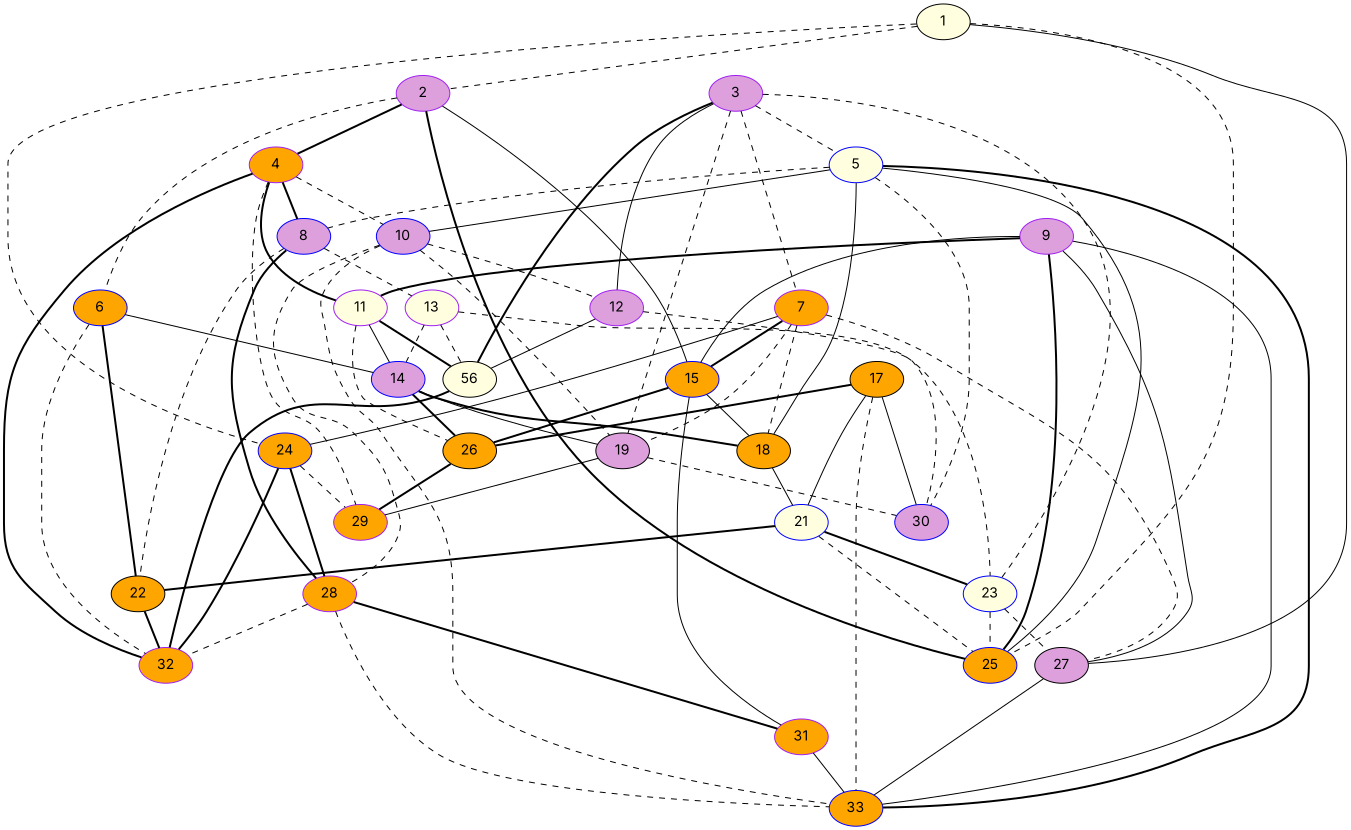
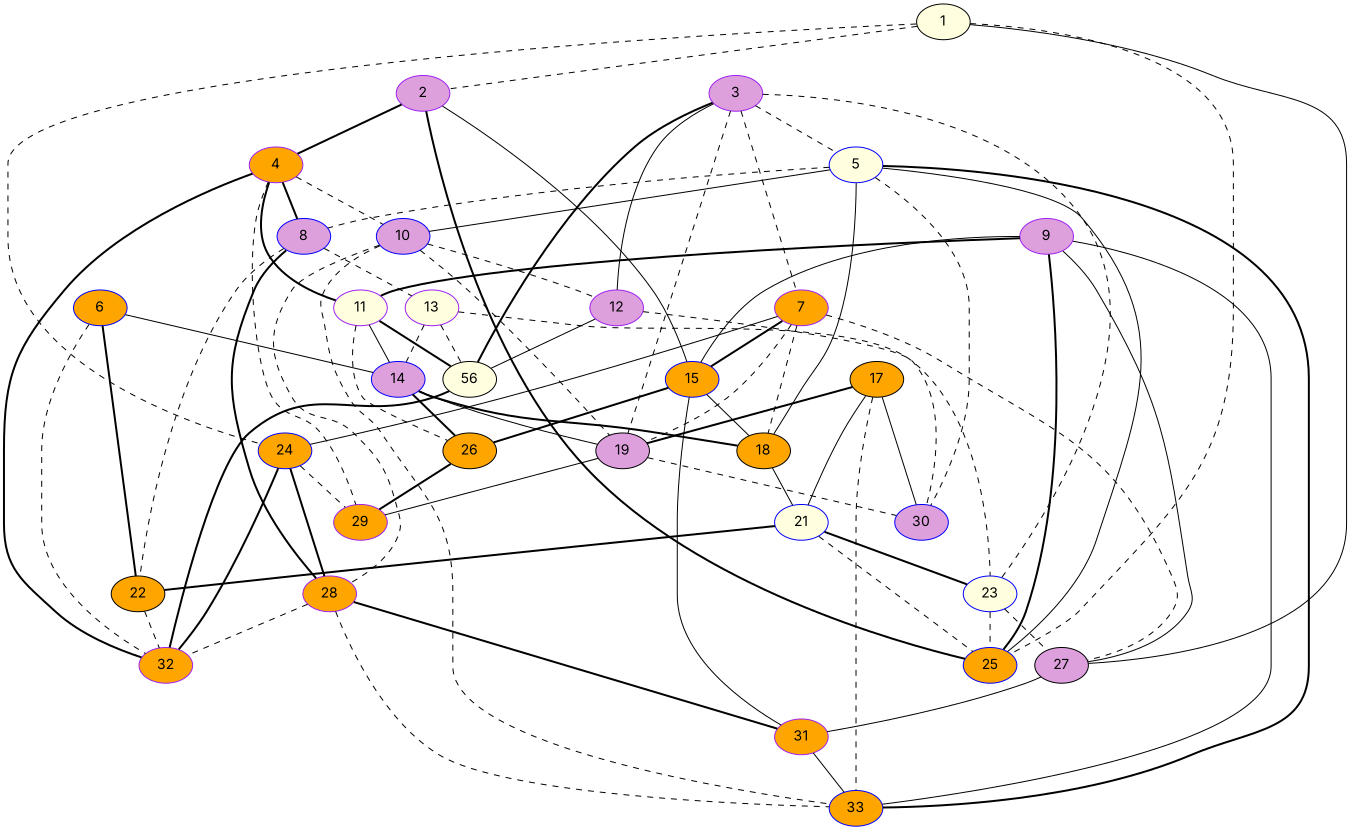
edge "2" -- "6": removed
edge "17" -- "26": now "17" -- "19"
edge "22" -- "32": style bold -> dashed
edge "27" -- "33": now "27" -- "31"
